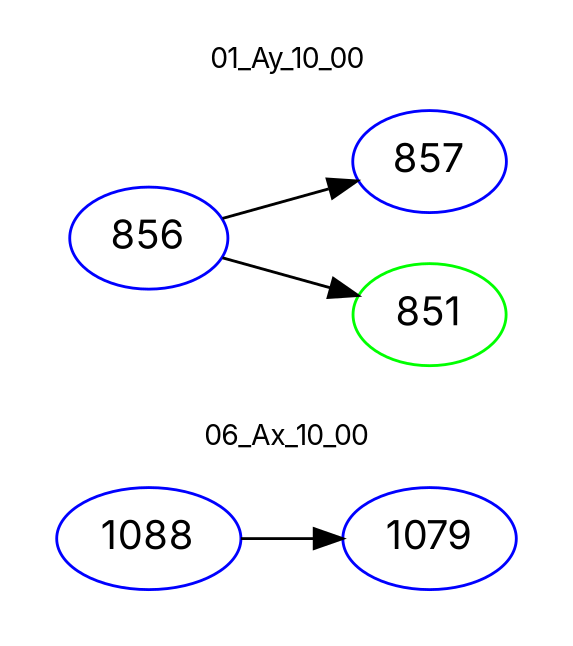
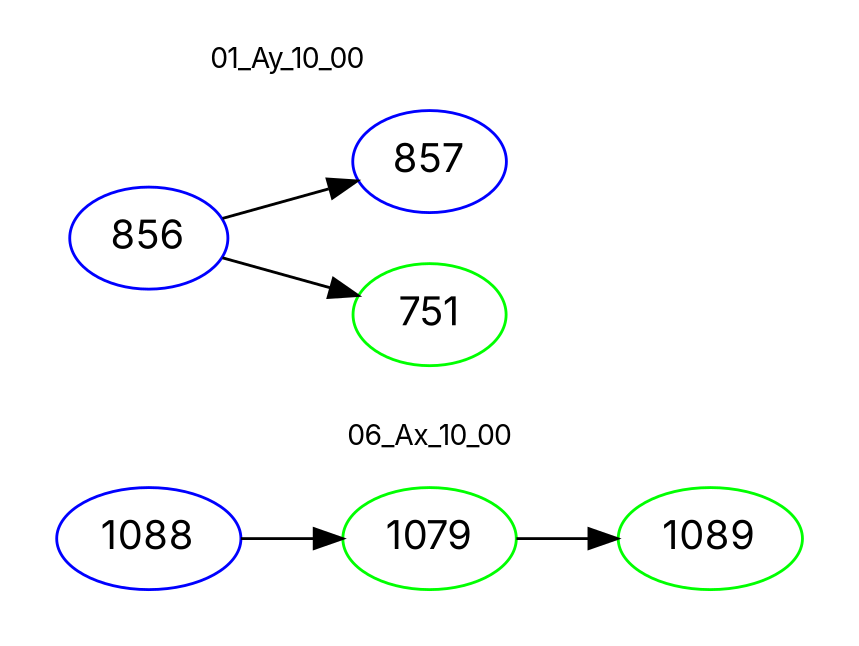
node "851": label "851" -> "751"
node "1079": color blue -> green
node "1089": added
